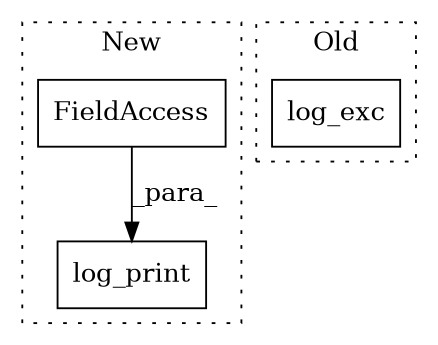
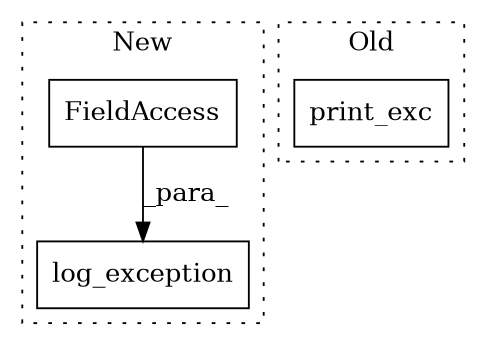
node "log_exc": label "log_exc" -> "print_exc"
node "log_print": label "log_print" -> "log_exception"
